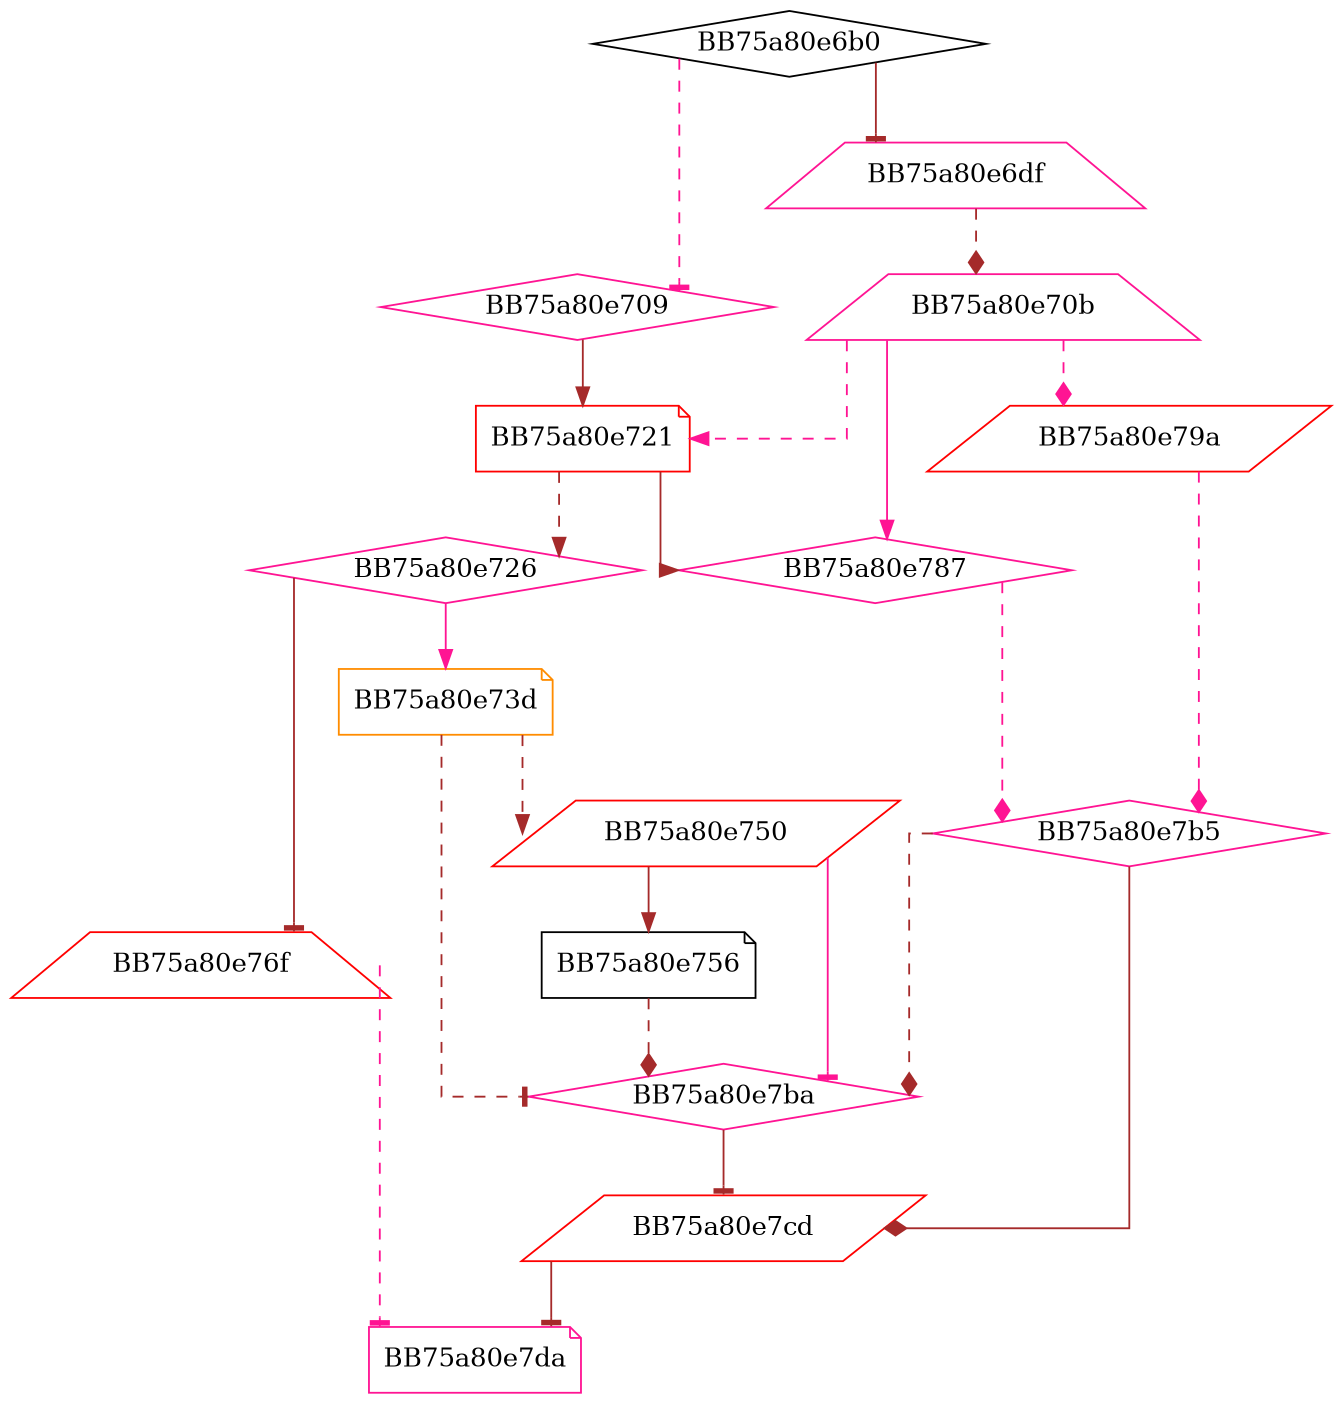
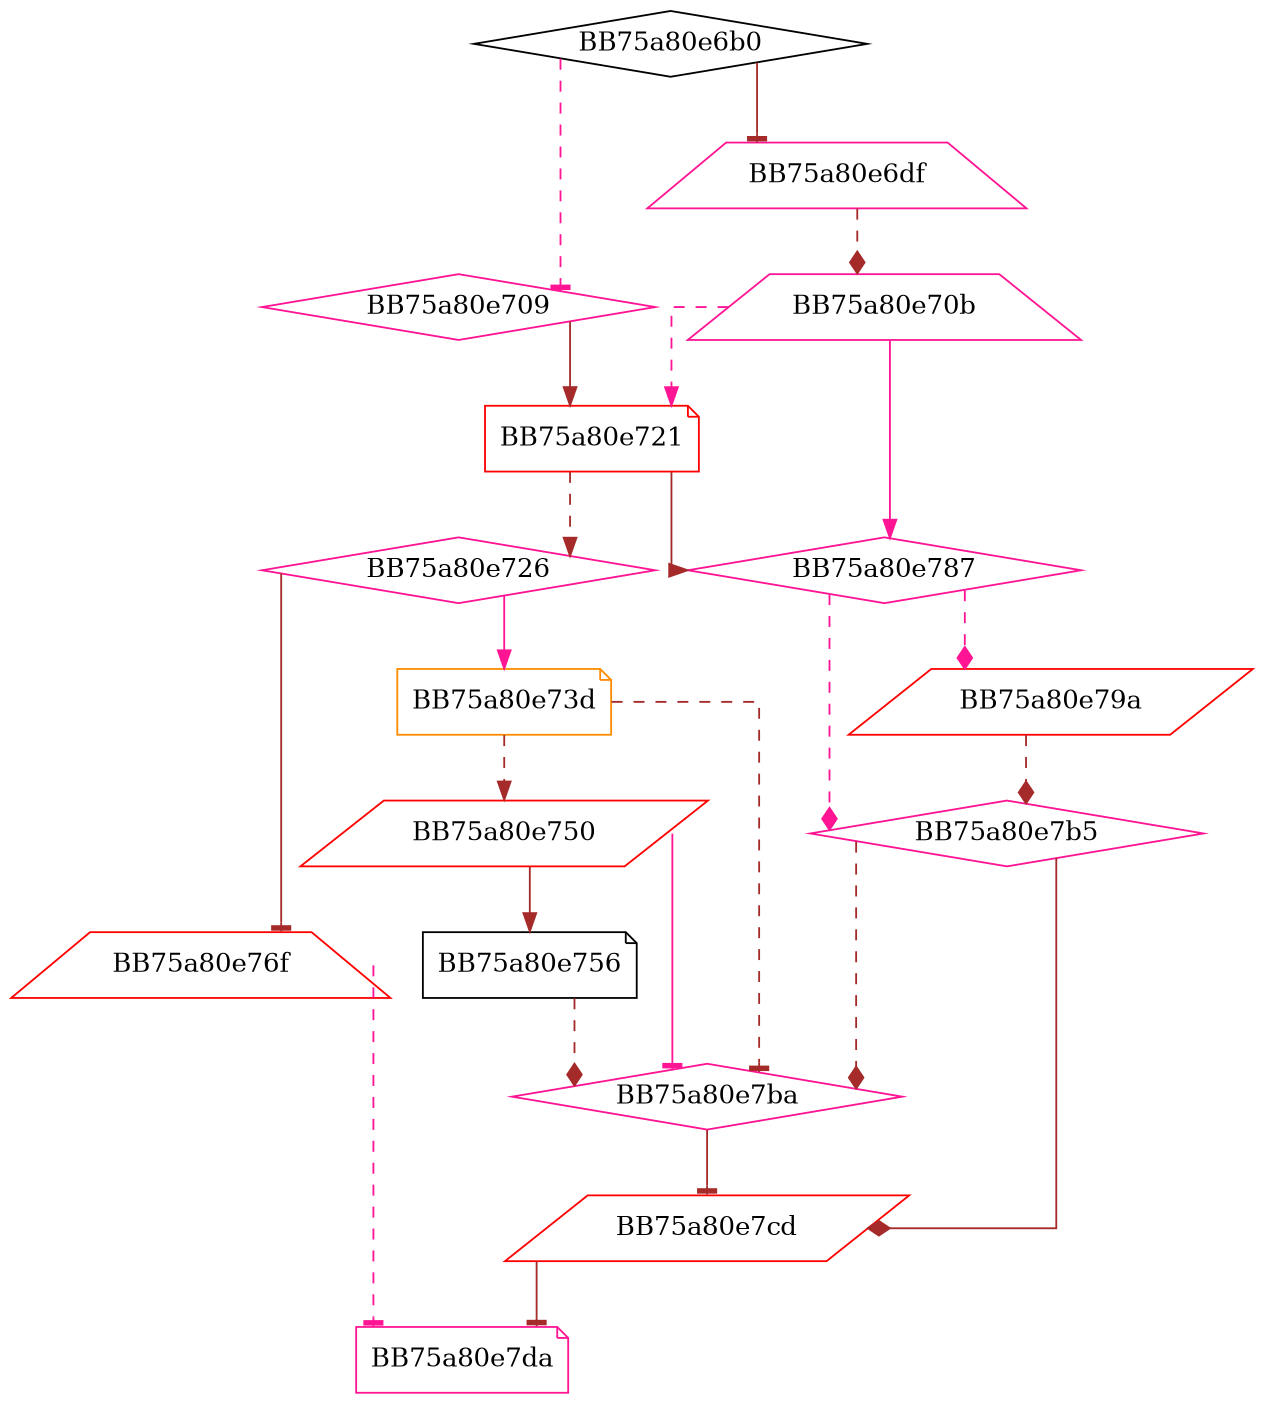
edge "BB75a80e70b" -> "BB75a80e79a": now "BB75a80e787" -> "BB75a80e79a"
edge "BB75a80e79a" -> "BB75a80e7b5": color deeppink -> brown
